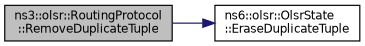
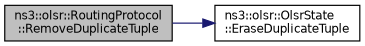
node "ns6::olsr::OlsrState ::EraseDuplicateTuple": label "ns6::olsr::OlsrState ::EraseDuplicateTuple" -> "ns3::olsr::OlsrState ::EraseDuplicateTuple"
